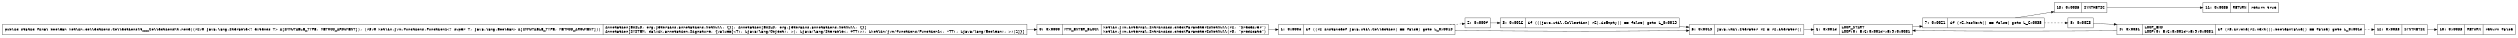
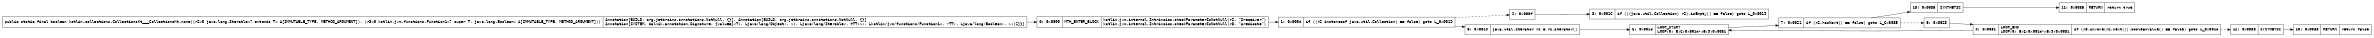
edge "3: 0x0016" -> "5: 0x0019": removed
